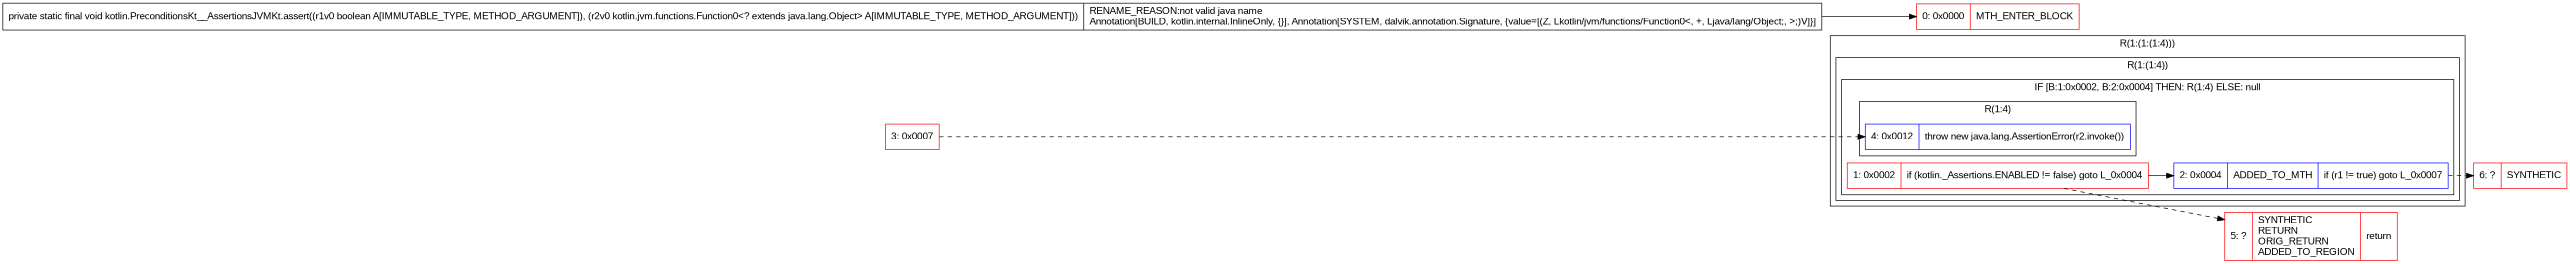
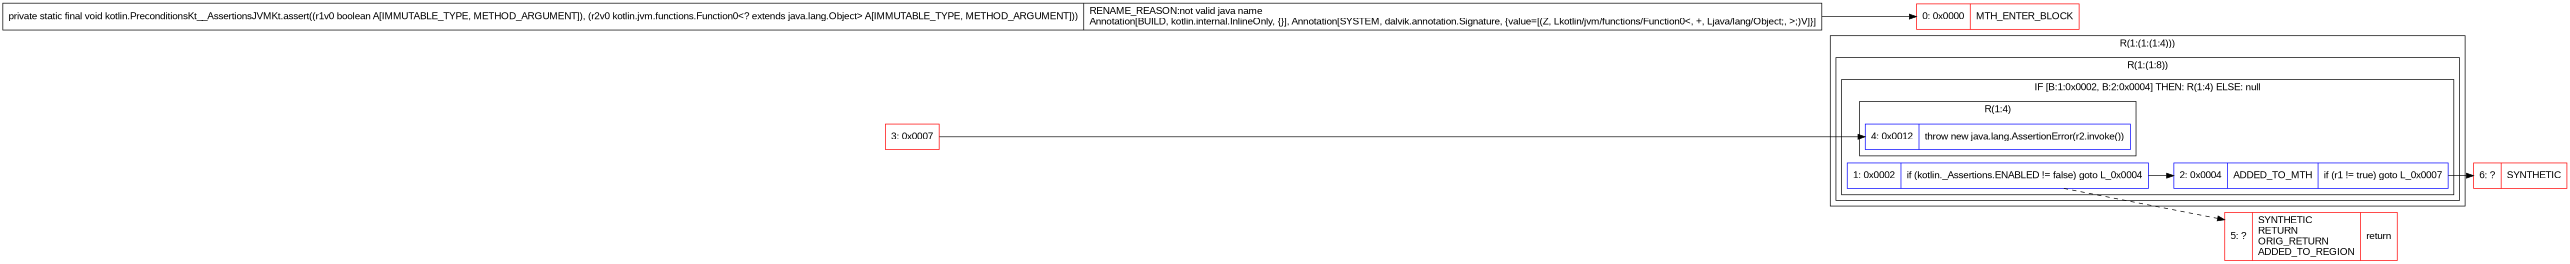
cluster "R(1:(1:4))": label "R(1:(1:4))" -> "R(1:(1:8))"
edge "3: 0x0007" -> "4: 0x0012": style dashed -> solid
node "1: 0x0002": color red -> blue
edge "2: 0x0004" -> "6: ?": style dashed -> solid
